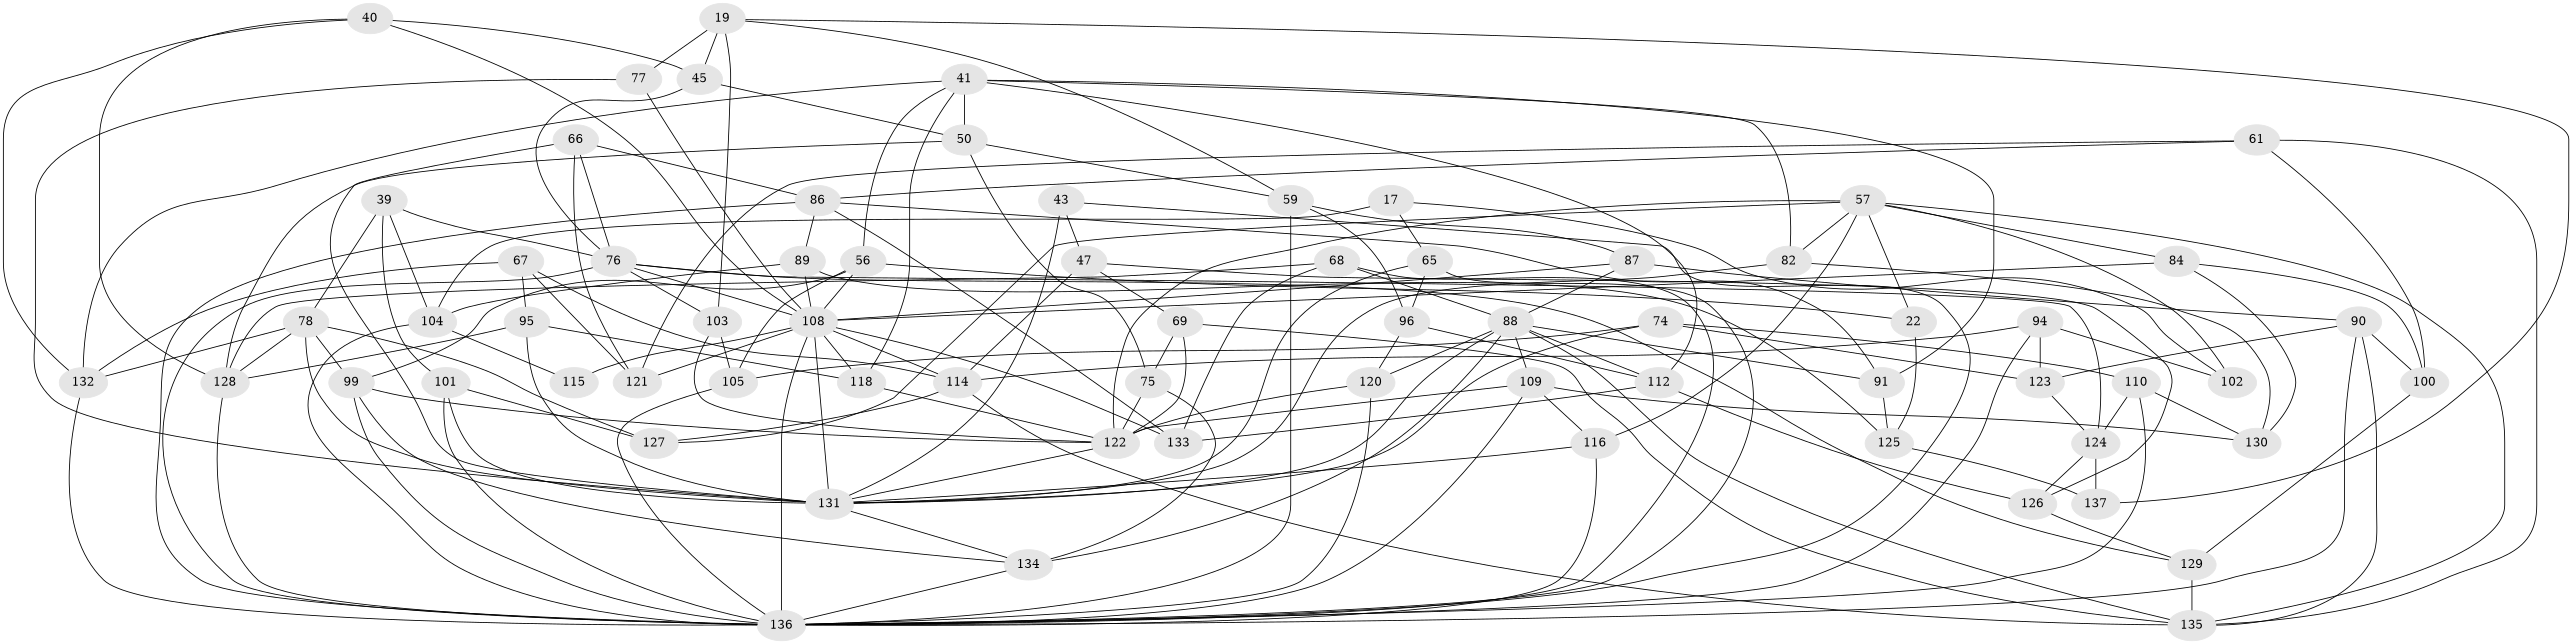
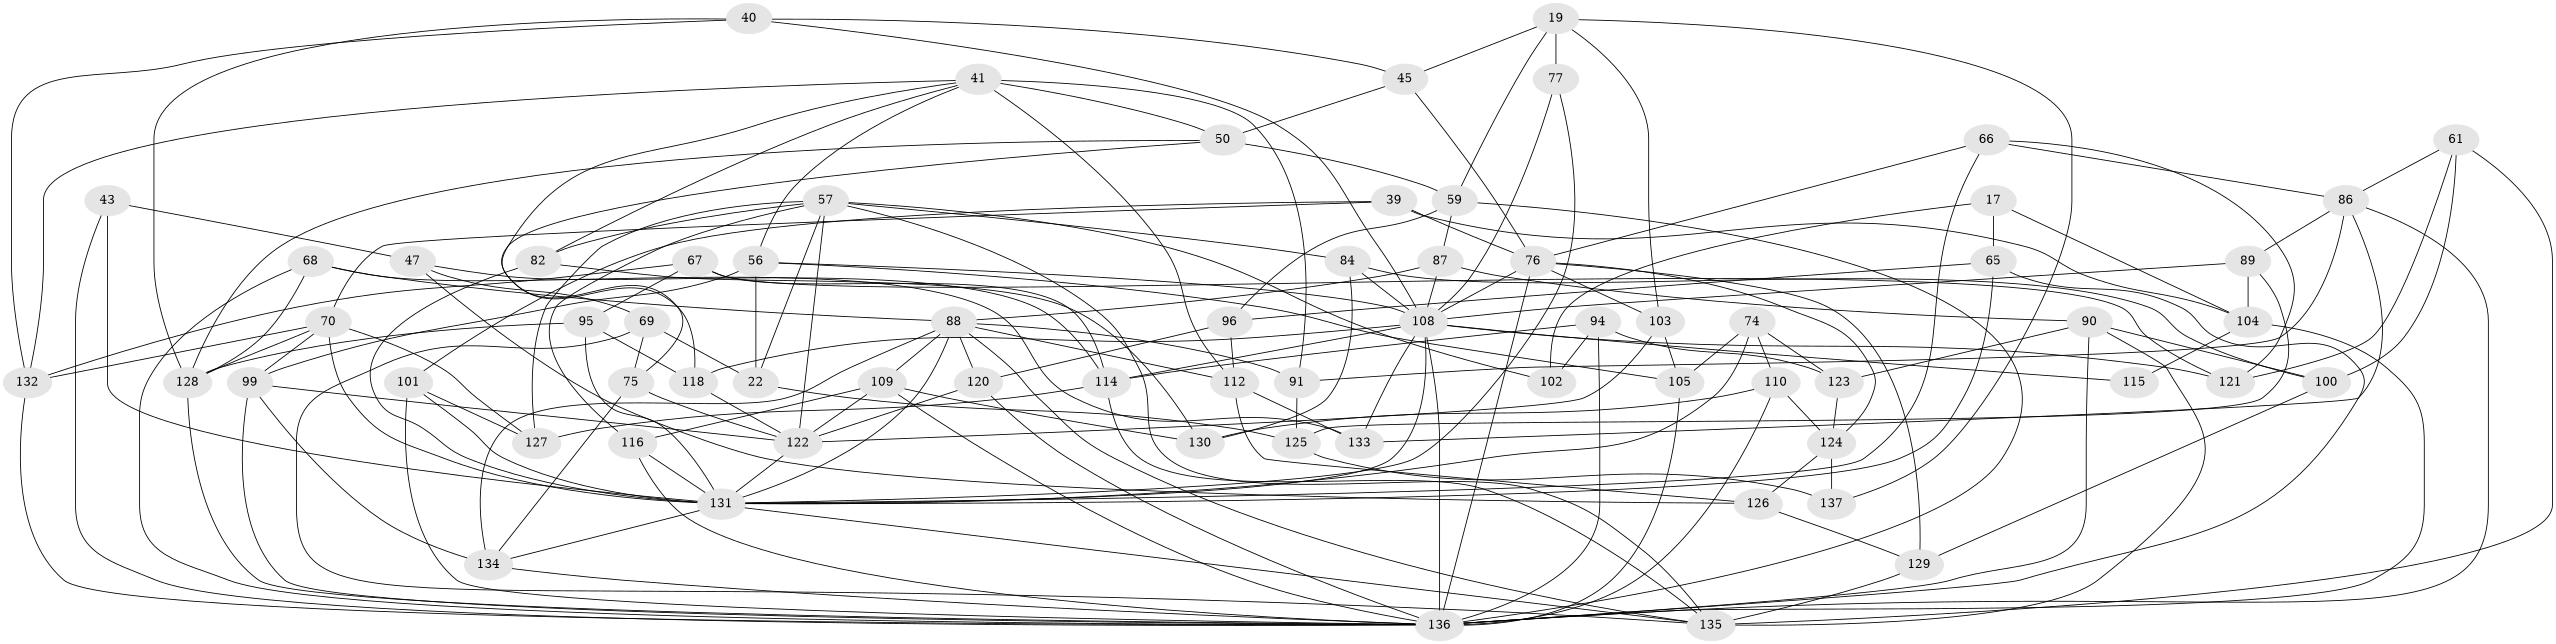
node "78": label "78" -> "70"
edge "69" -- "122": now "69" -- "22"
edge "131" -- "135": added
